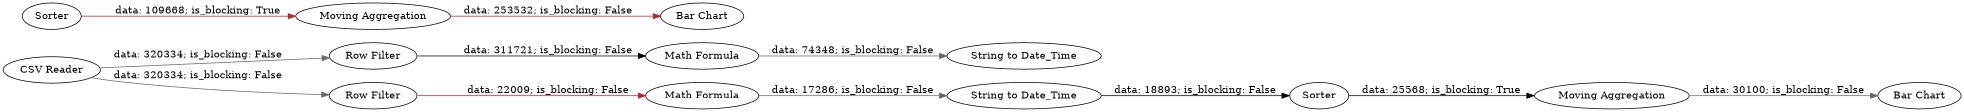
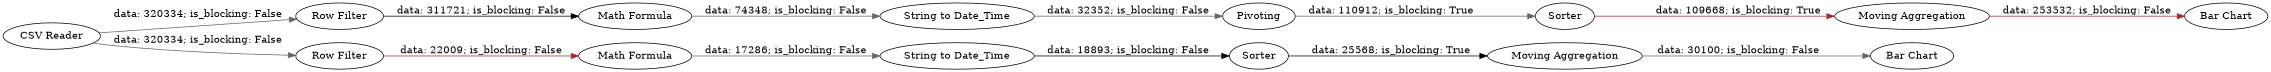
node "Pivoting": added
